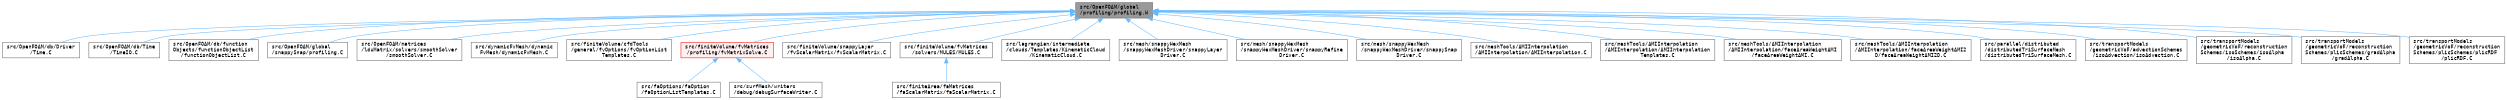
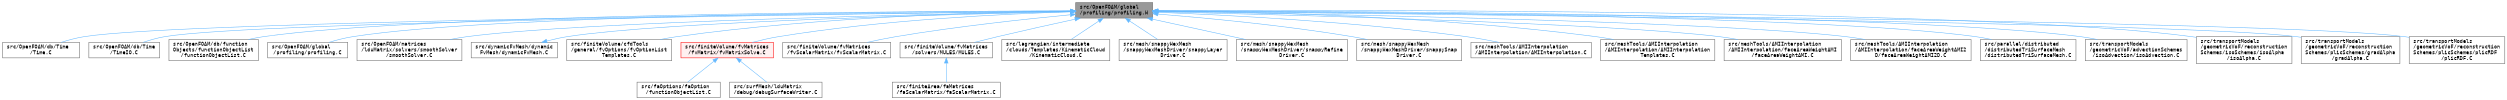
edge "src/dynamicFvMesh/dynamic FvMesh/dynamicFvMesh.C" -> "src/OpenFOAM/global /profiling/profiling.H": reversed
node "src/OpenFOAM/db/Driver /Time.C": label "src/OpenFOAM/db/Driver /Time.C" -> "src/OpenFOAM/db/Time /Time.C"
node "src/OpenFOAM/global /snappySnap/profiling.C": label "src/OpenFOAM/global /snappySnap/profiling.C" -> "src/OpenFOAM/global /profiling/profiling.C"
node "src/finiteVolume/fvMatrices /profiling/fvMatrixSolve.C": label "src/finiteVolume/fvMatrices /profiling/fvMatrixSolve.C" -> "src/finiteVolume/fvMatrices /fvMatrix/fvMatrixSolve.C"
node "src/finiteVolume/snappyLayer /fvScalarMatrix/fvScalarMatrix.C": label "src/finiteVolume/snappyLayer /fvScalarMatrix/fvScalarMatrix.C" -> "src/finiteVolume/fvMatrices /fvScalarMatrix/fvScalarMatrix.C"
node "src/faOptions/faOption /faOptionListTemplates.C": label "src/faOptions/faOption /faOptionListTemplates.C" -> "src/faOptions/faOption /functionObjectList.C"
node "src/surfMesh/writers /debug/debugSurfaceWriter.C": label "src/surfMesh/writers /debug/debugSurfaceWriter.C" -> "src/surfMesh/lduMatrix /debug/debugSurfaceWriter.C"
